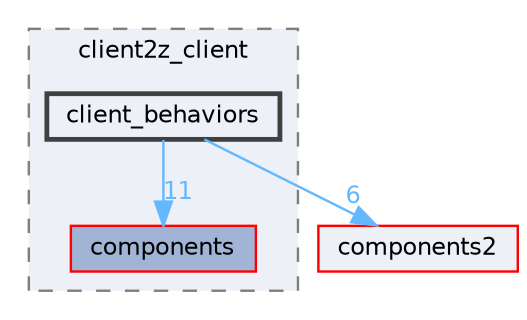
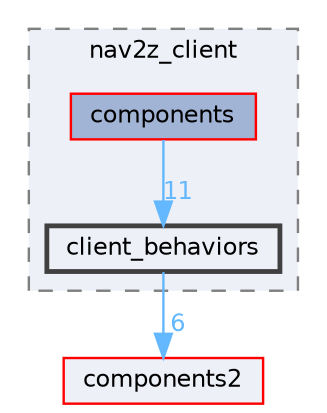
cluster "client2z_client": label "client2z_client" -> "nav2z_client"
edge "client_behaviors" -> "components": reversed
